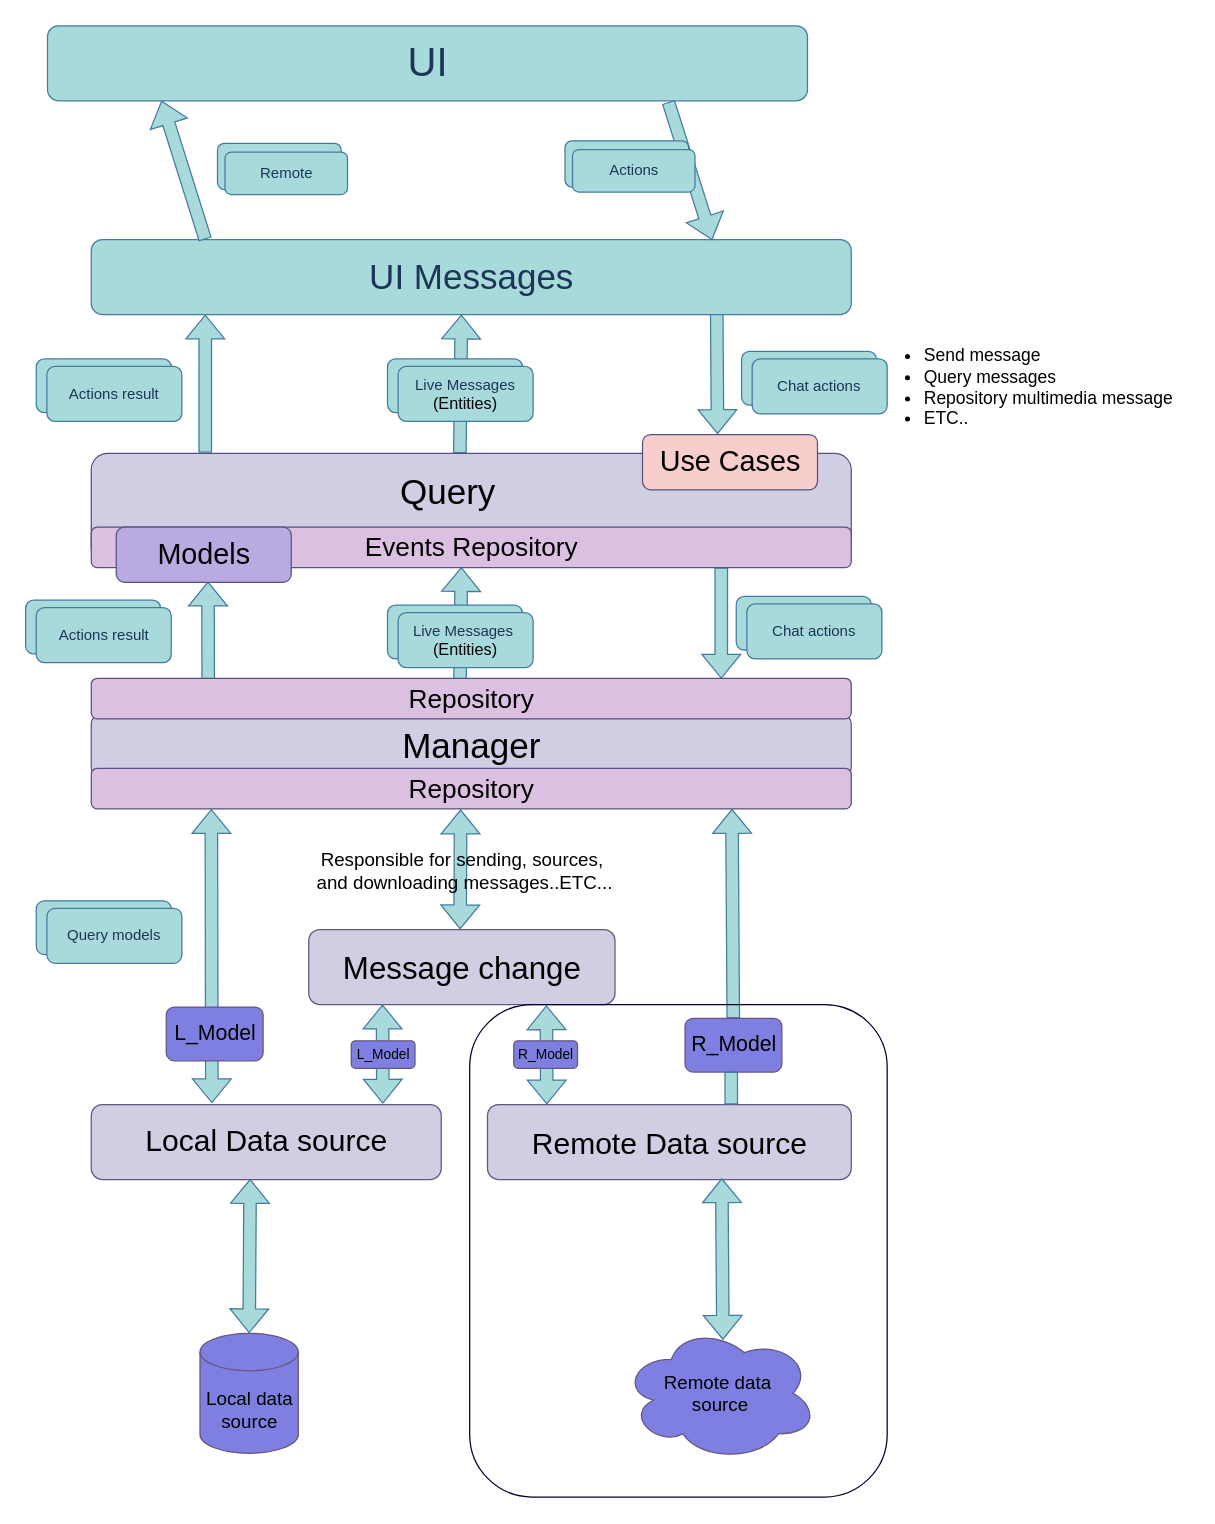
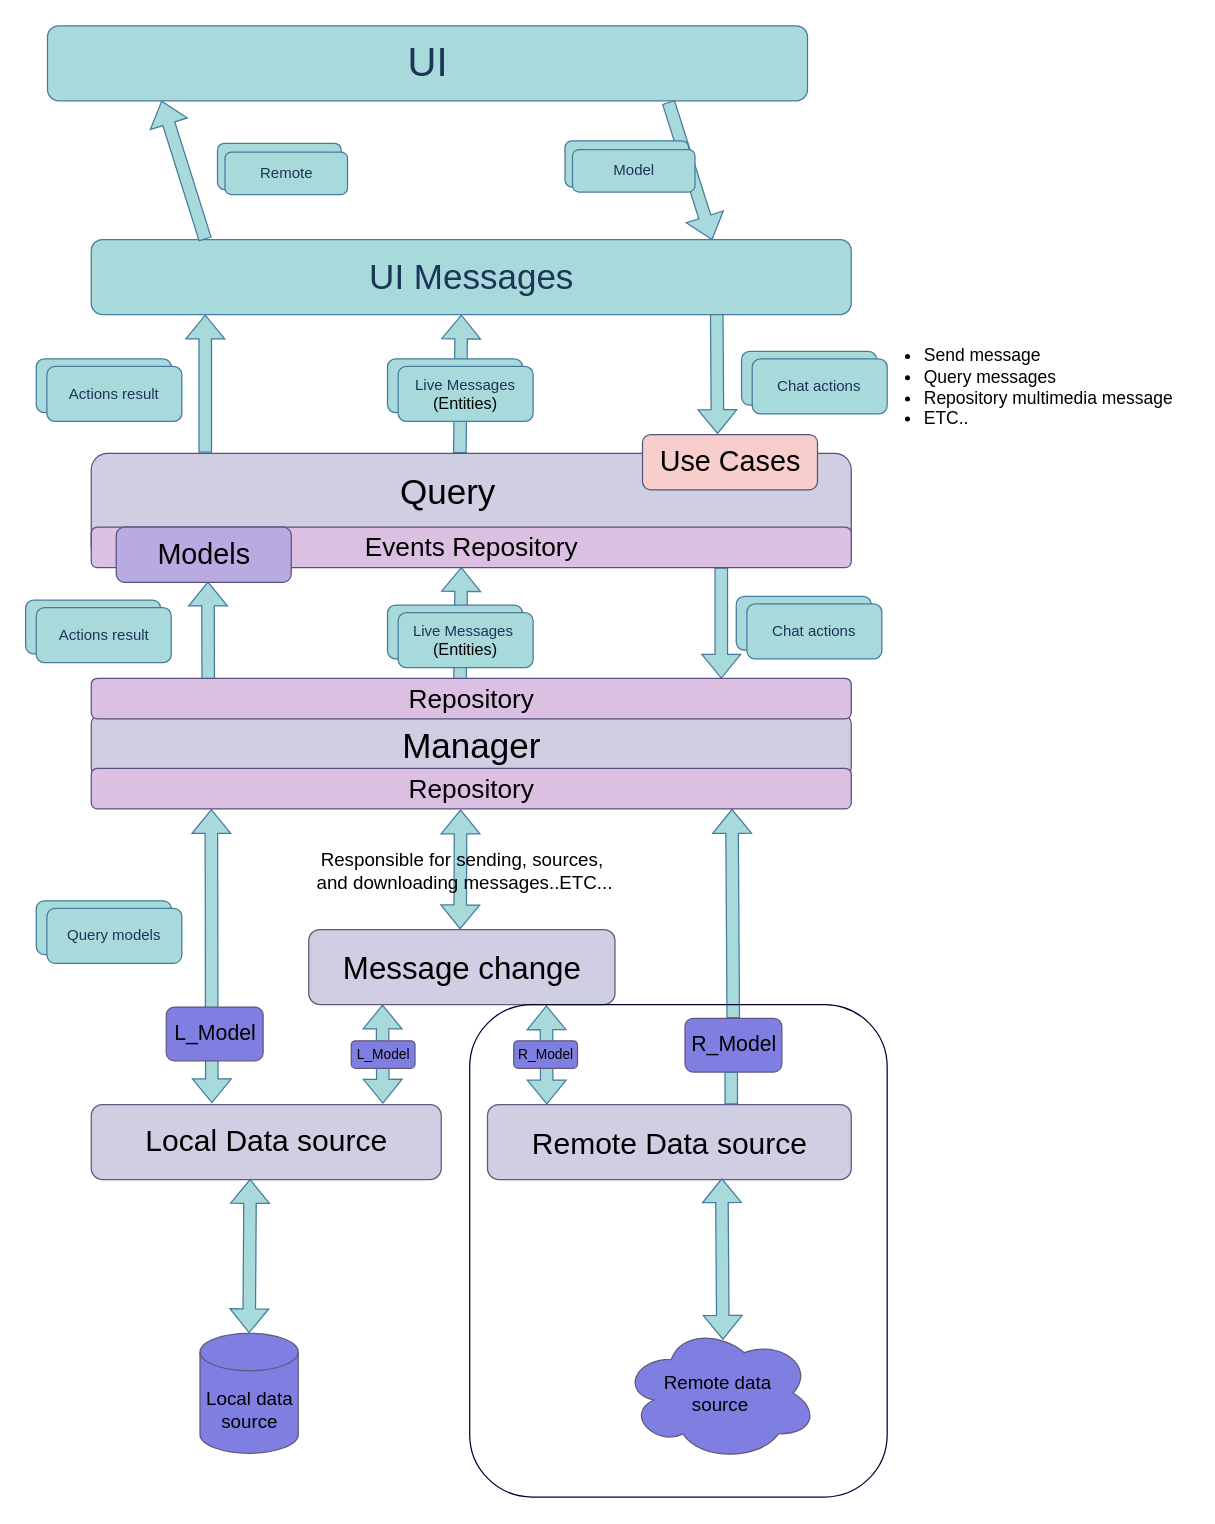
node "Actions": label "Actions" -> "Model"
